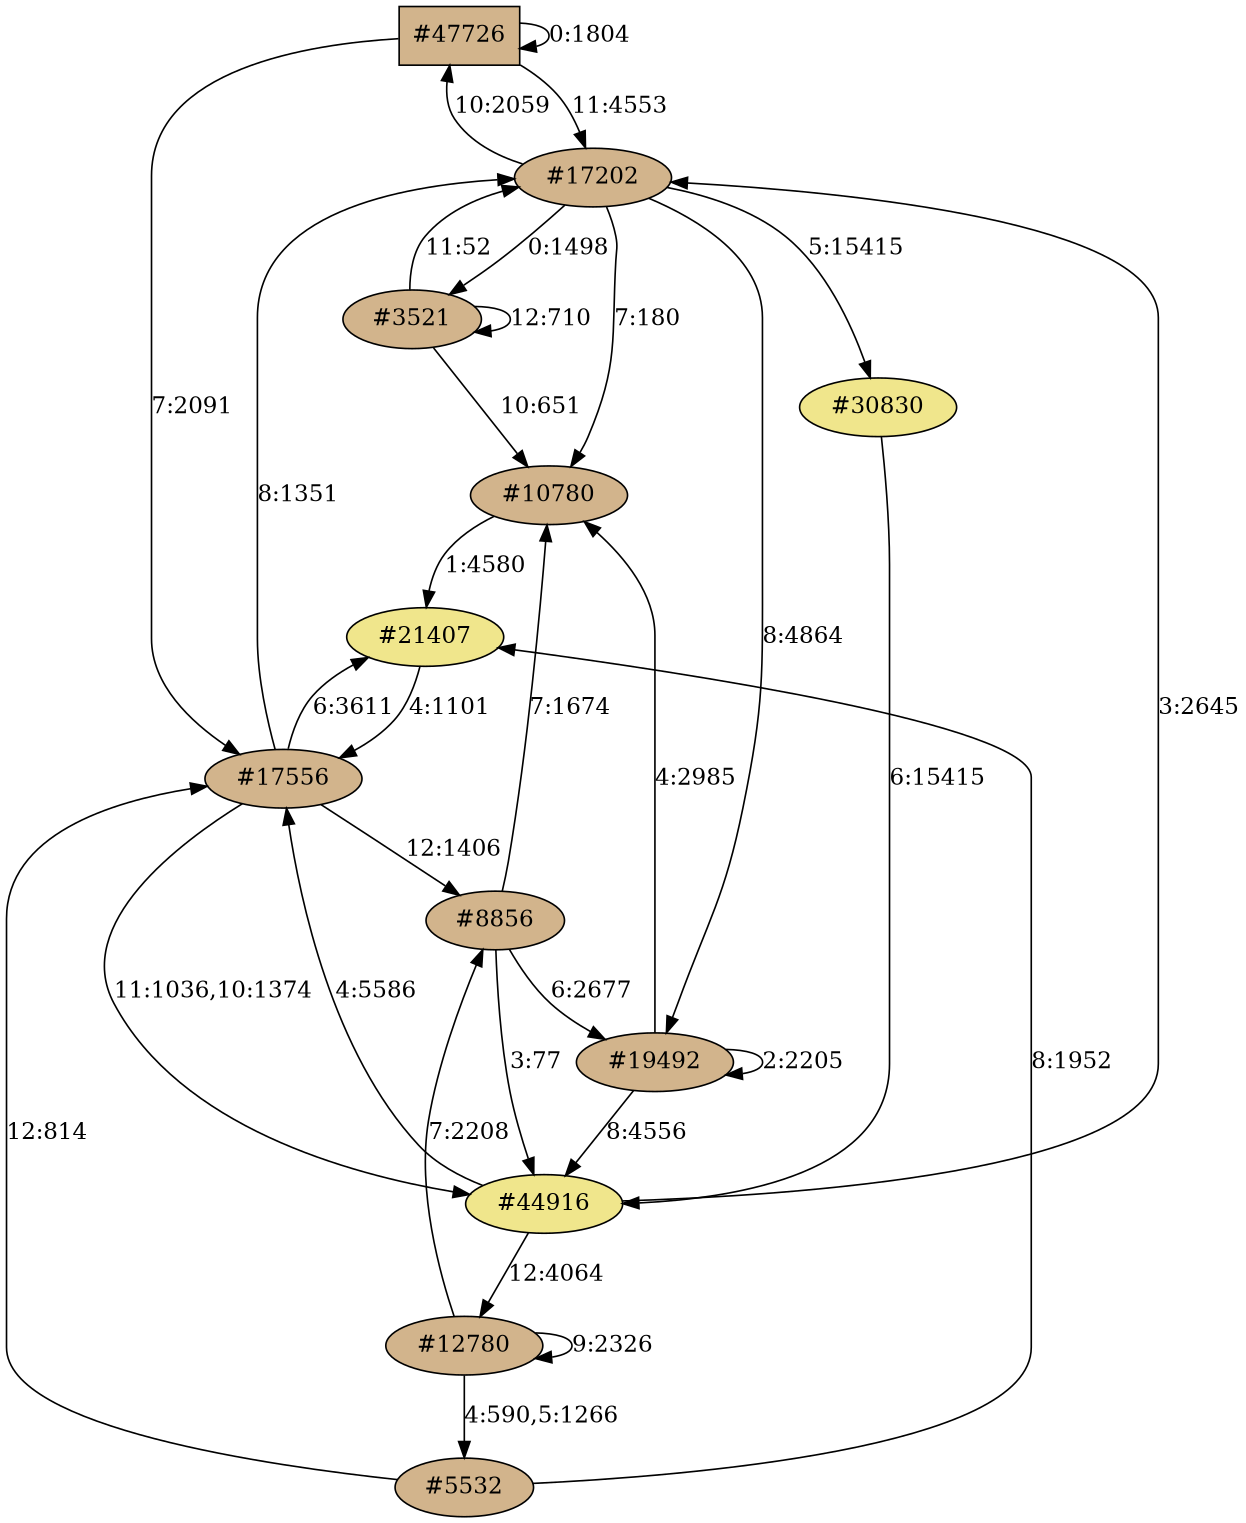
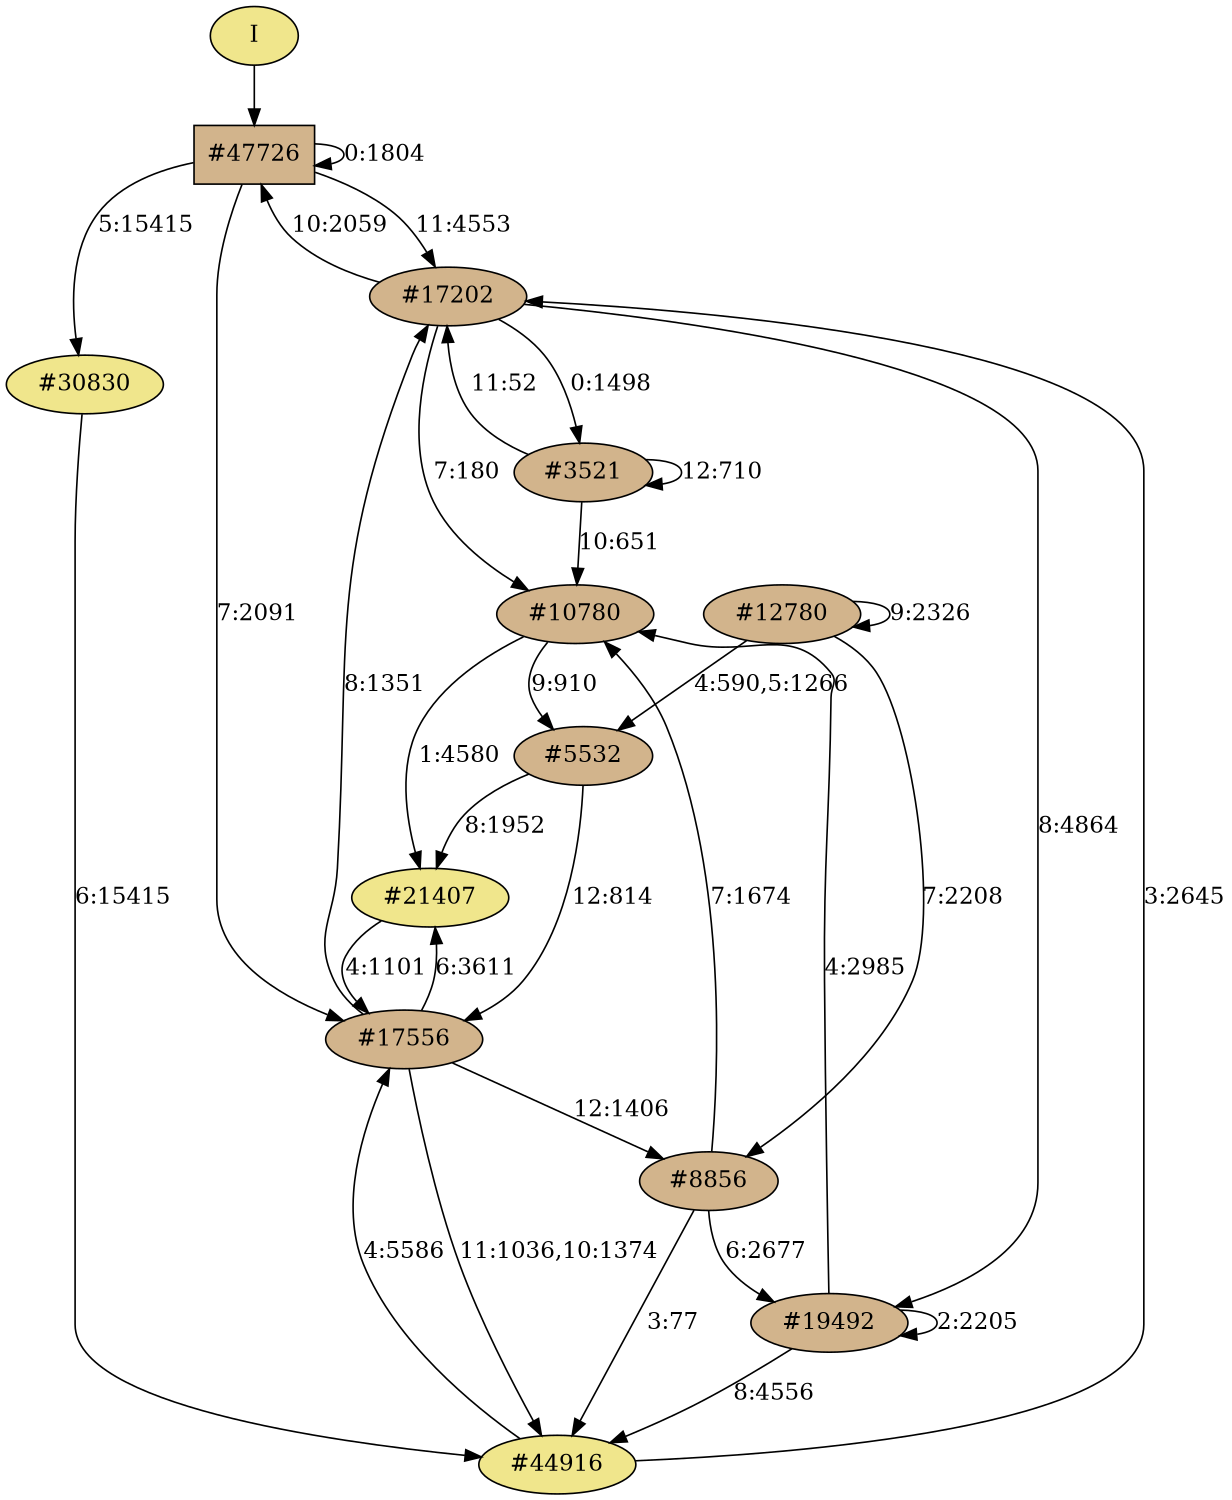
node "I": added
edge "#17202" -> "#30830": now "#47726" -> "#30830"
edge "#10780" -> "#5532": added, label "9:910"
edge "#44916" -> "#12780": removed, label "12:4064"
